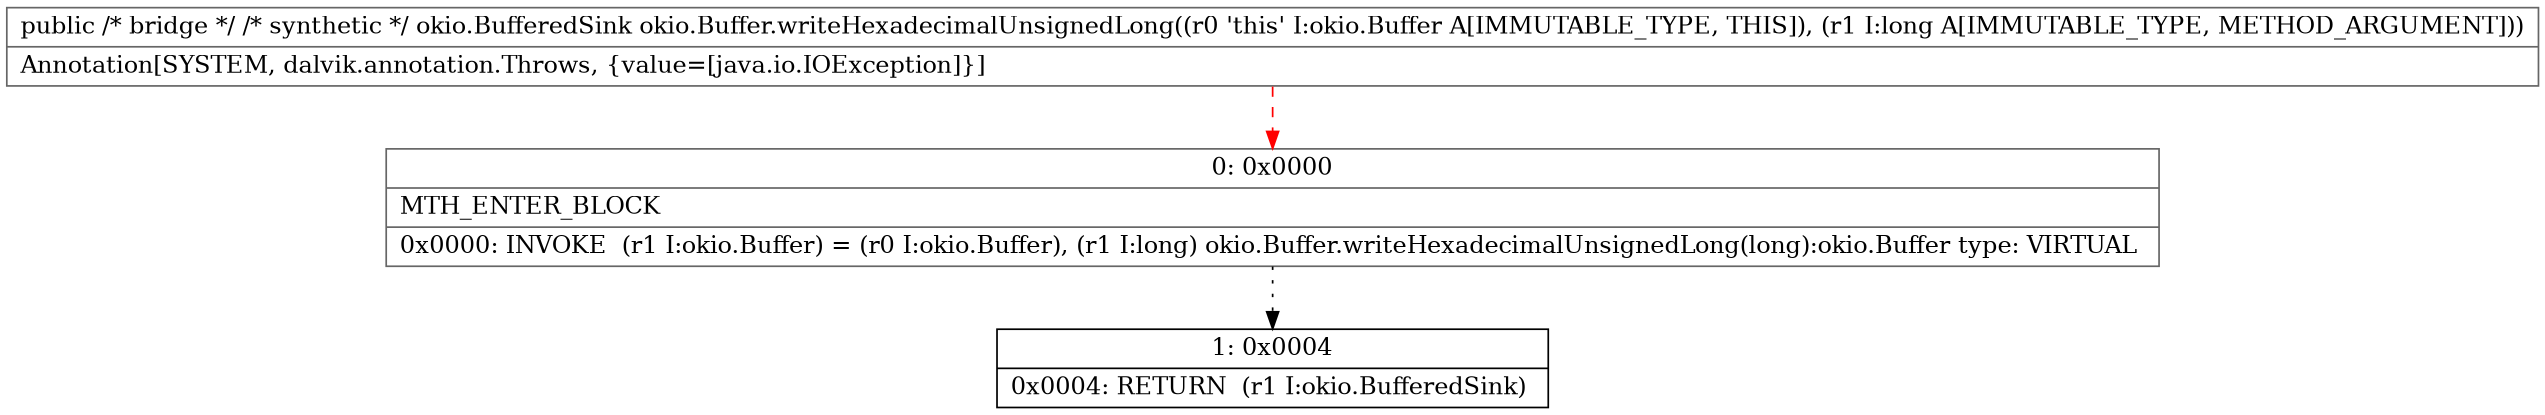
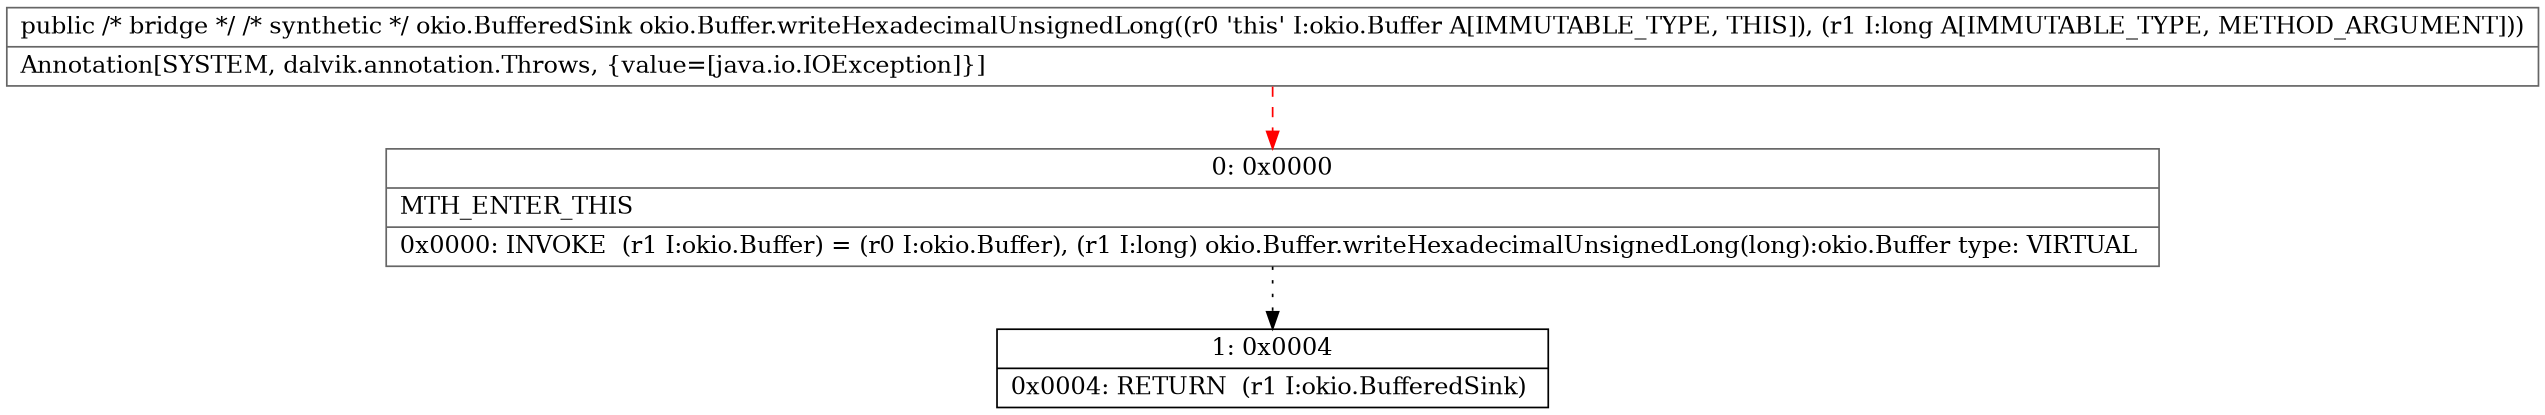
node "0: 0x0000": text "MTH_ENTER_BLOCK" -> "MTH_ENTER_THIS"
